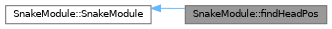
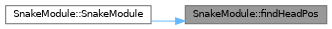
edge "SnakeModule::findHeadPos" -> "SnakeModule::SnakeModule": reversed
